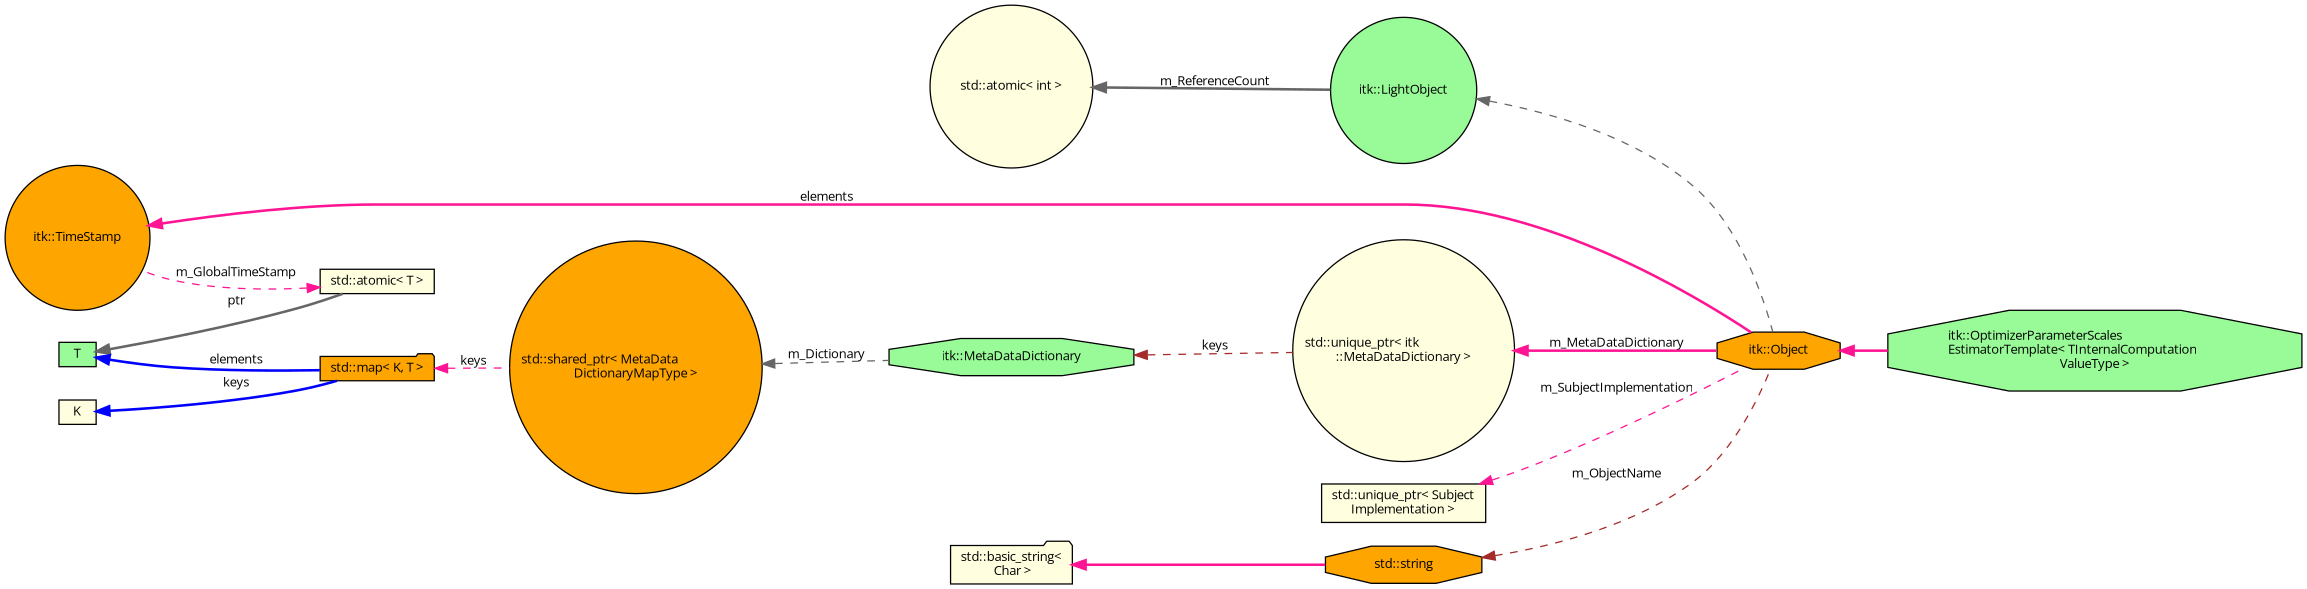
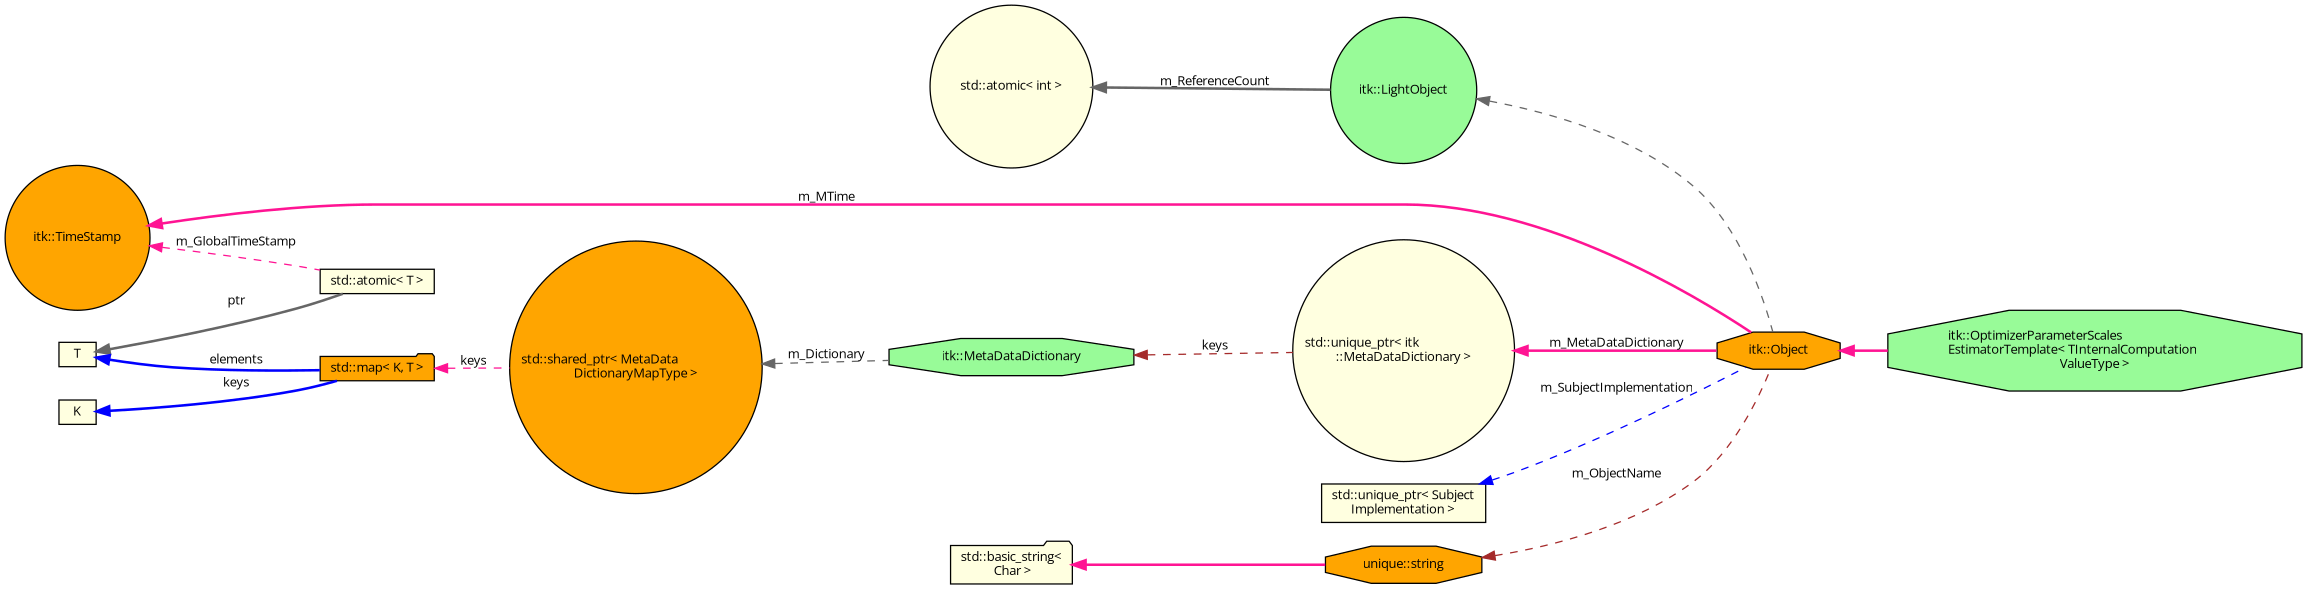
edge "itk::Object" -> "itk::TimeStamp": label " elements" -> " m_MTime"
edge "itk::TimeStamp" -> "std::atomic< T >": reversed
node "T": fillcolor palegreen -> lightyellow
edge "itk::Object" -> "std::unique_ptr< Subject Implementation >": color deeppink -> blue
node "std::string": label "std::string" -> "unique::string"
